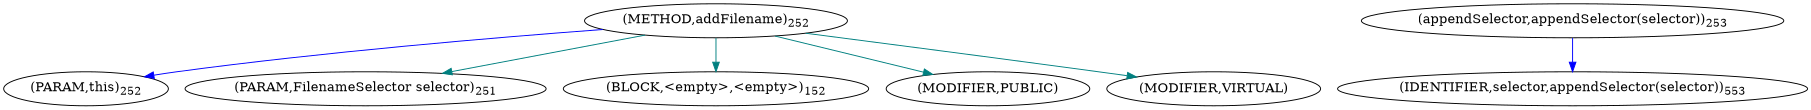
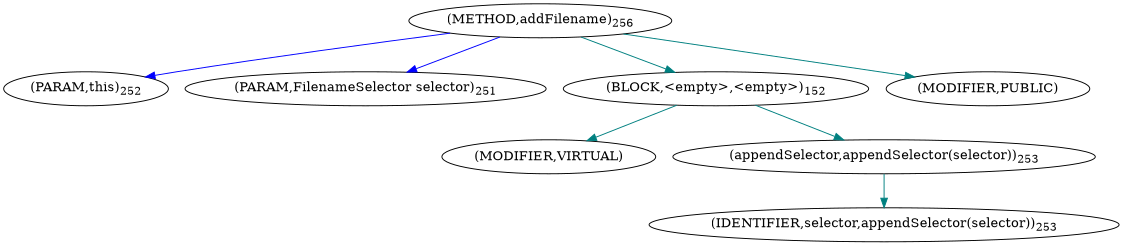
node "(METHOD,addFilename)": text "252" -> "256"
edge "(appendSelector,appendSelector(selector))" -> "(IDENTIFIER,selector,appendSelector(selector))": color blue -> teal
edge "(METHOD,addFilename)" -> "(PARAM,FilenameSelector selector)": color teal -> blue
edge "(METHOD,addFilename)" -> "(MODIFIER,VIRTUAL)": now "(BLOCK,<empty>,<empty>)" -> "(MODIFIER,VIRTUAL)"
node "(IDENTIFIER,selector,appendSelector(selector))": text "553" -> "253"
edge "(BLOCK,<empty>,<empty>)" -> "(appendSelector,appendSelector(selector))": added
